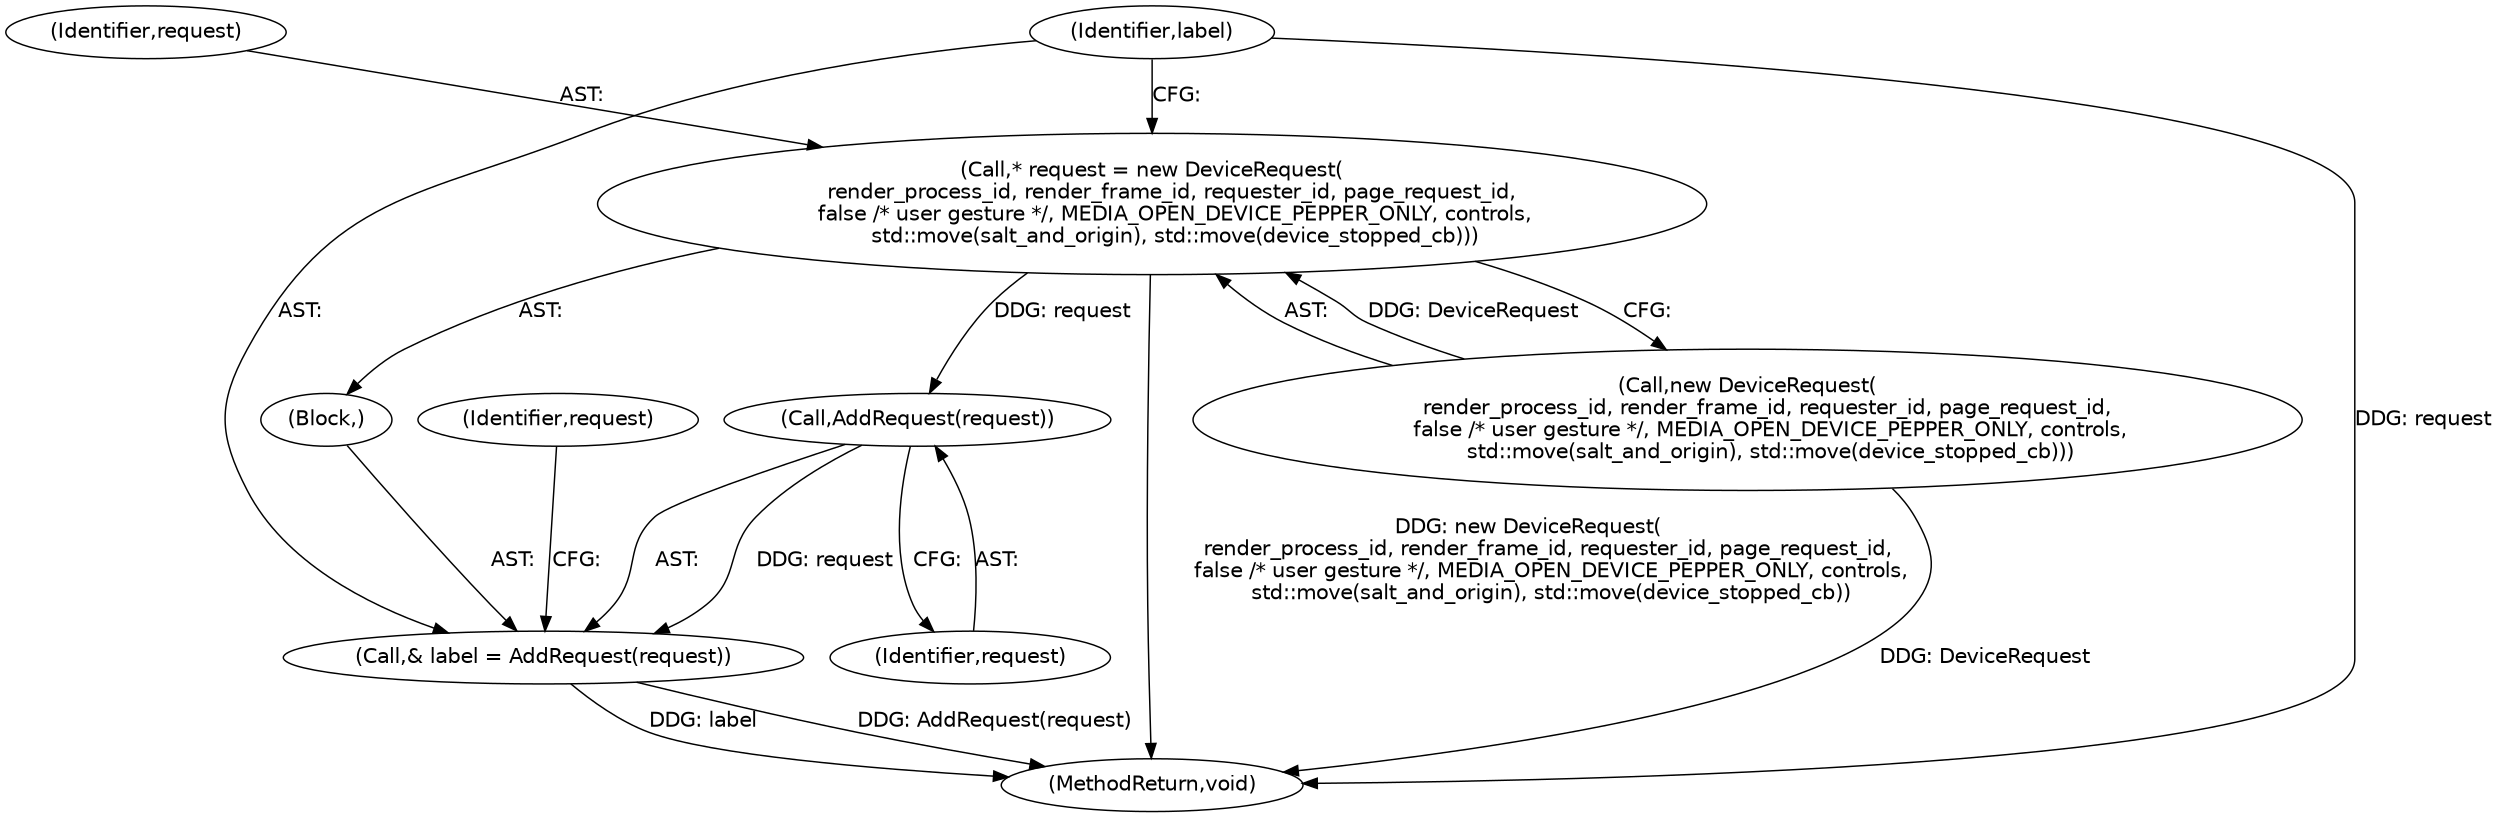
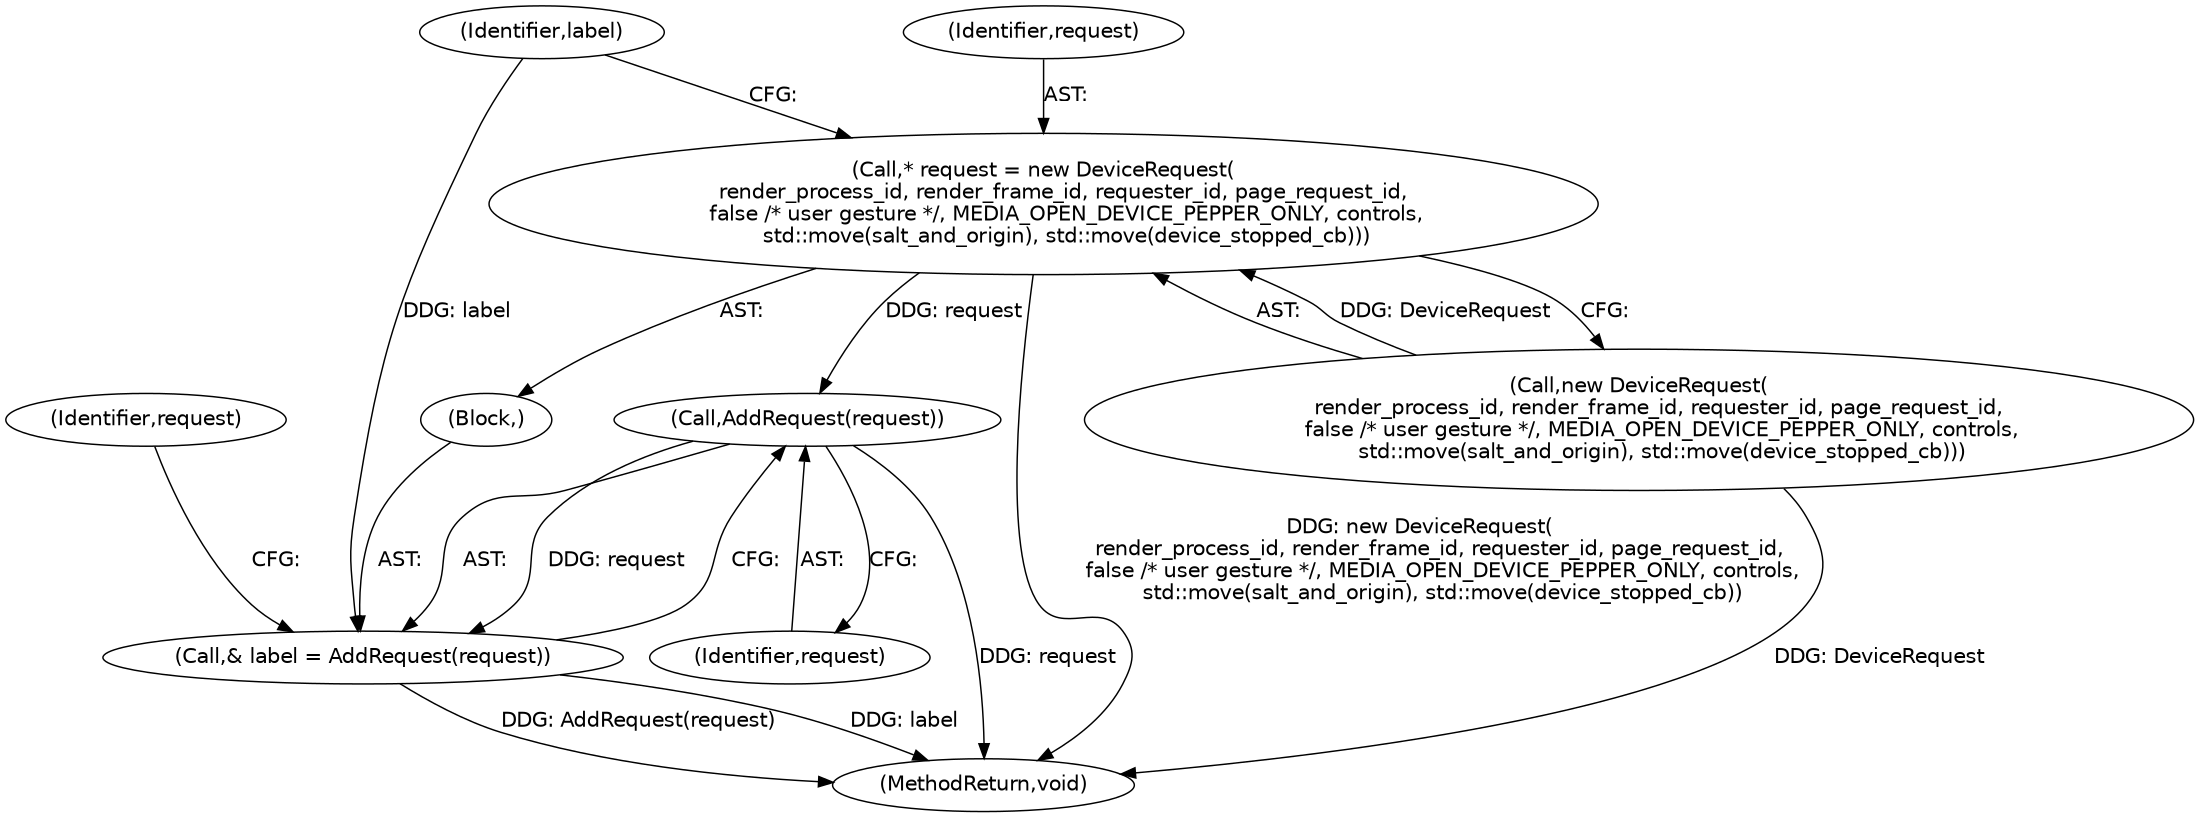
edge "(Identifier,label)" -> "(Call,& label = AddRequest(request))": label "AST: " -> "DDG: label"
edge "(Identifier,label)" -> "(MethodReturn,void)": now "(Call,AddRequest(request))" -> "(MethodReturn,void)"
edge "(Call,& label = AddRequest(request))" -> "(Call,AddRequest(request))": added, label "CFG:"
